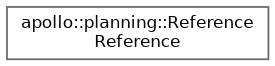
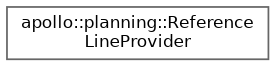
node "apollo::planning::Reference Reference": label "apollo::planning::Reference Reference" -> "apollo::planning::Reference LineProvider"
